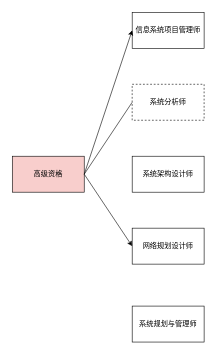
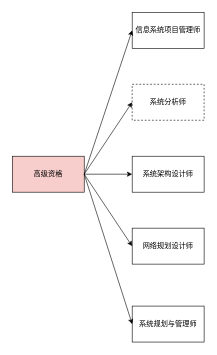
edge "系统分析师" -- "高级资格": arrowhead none -> classic
edge "高级资格" -> "系统架构设计师": added
edge "高级资格" -> "系统规划与管理师": added
